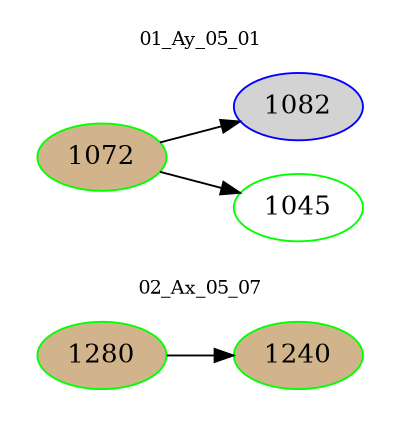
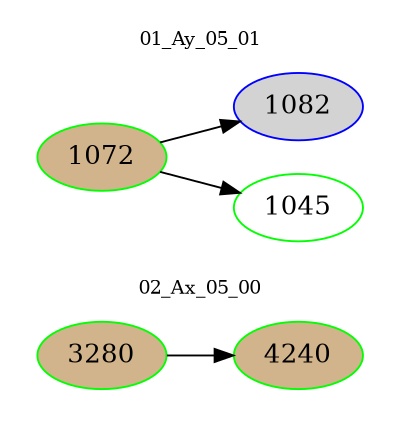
cluster "02_Ax_05_07": label "02_Ax_05_07" -> "02_Ax_05_00"
node "1280": label "1280" -> "3280"
node "1240": label "1240" -> "4240"
